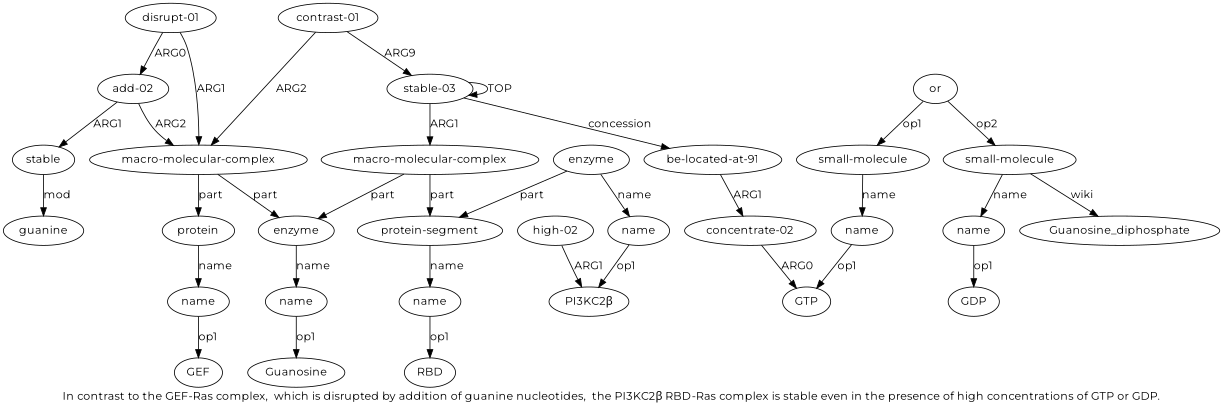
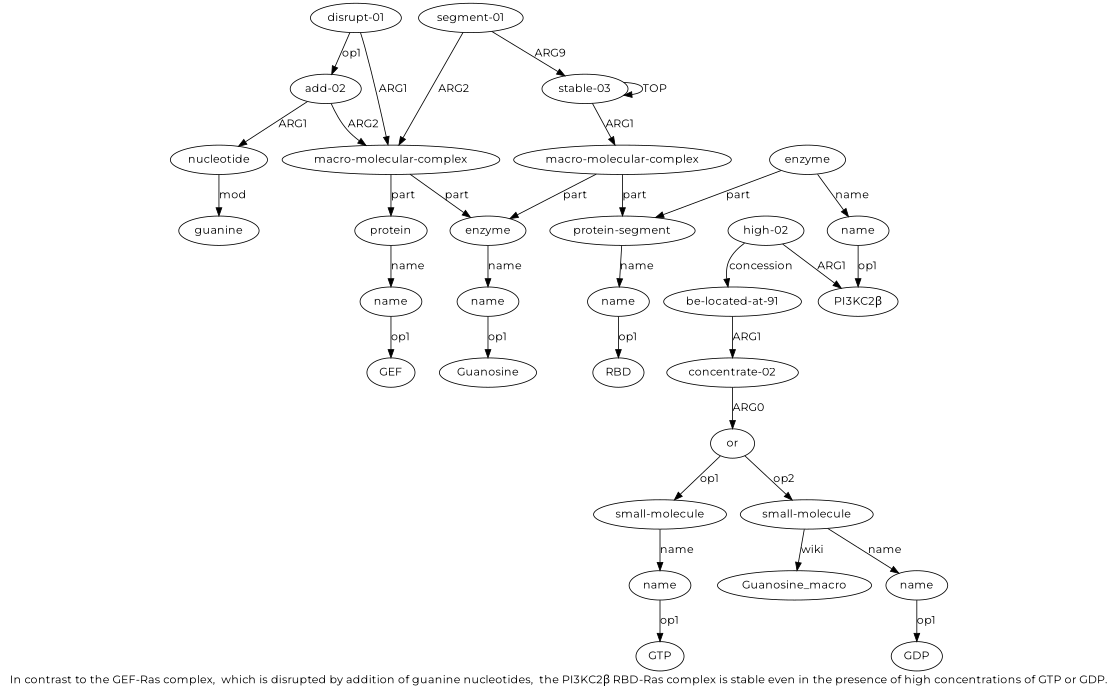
node "contrast-01": label "contrast-01" -> "segment-01"
edge "disrupt-01" -> "add-02": label "ARG0" -> "op1"
edge "stable-03" -> "be-located-at-91": now "high-02" -> "be-located-at-91"
node "stable": label "stable" -> "nucleotide"
node "Guanosine_diphosphate": label "Guanosine_diphosphate" -> "Guanosine_macro"
edge "concentrate-02" -> "GTP": now "concentrate-02" -> "or"
